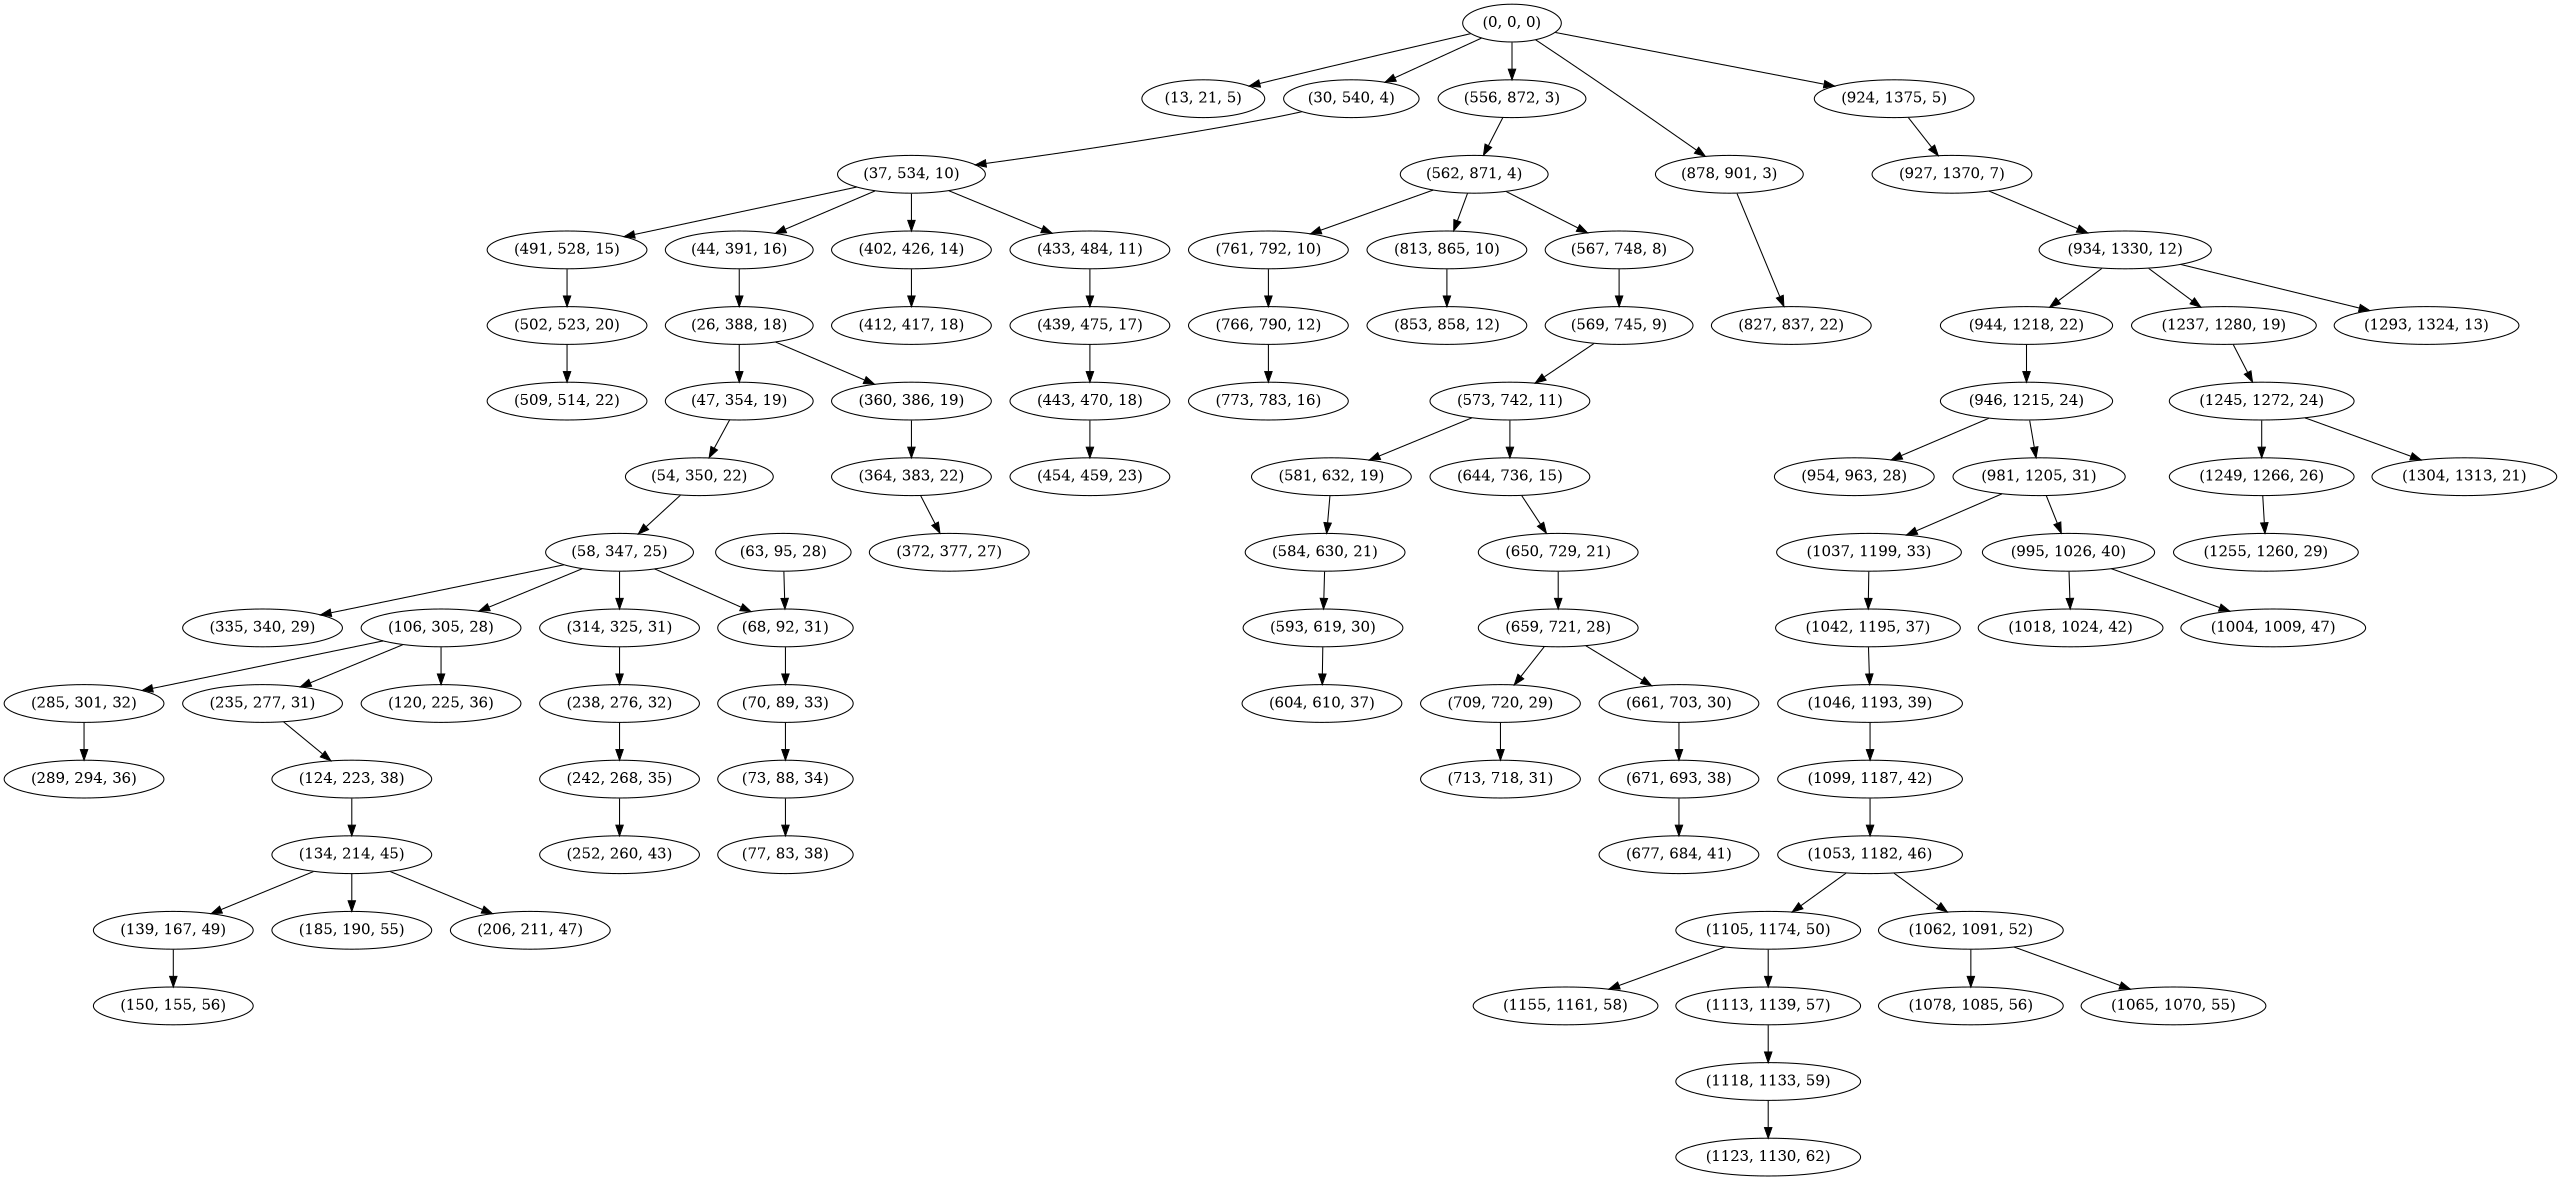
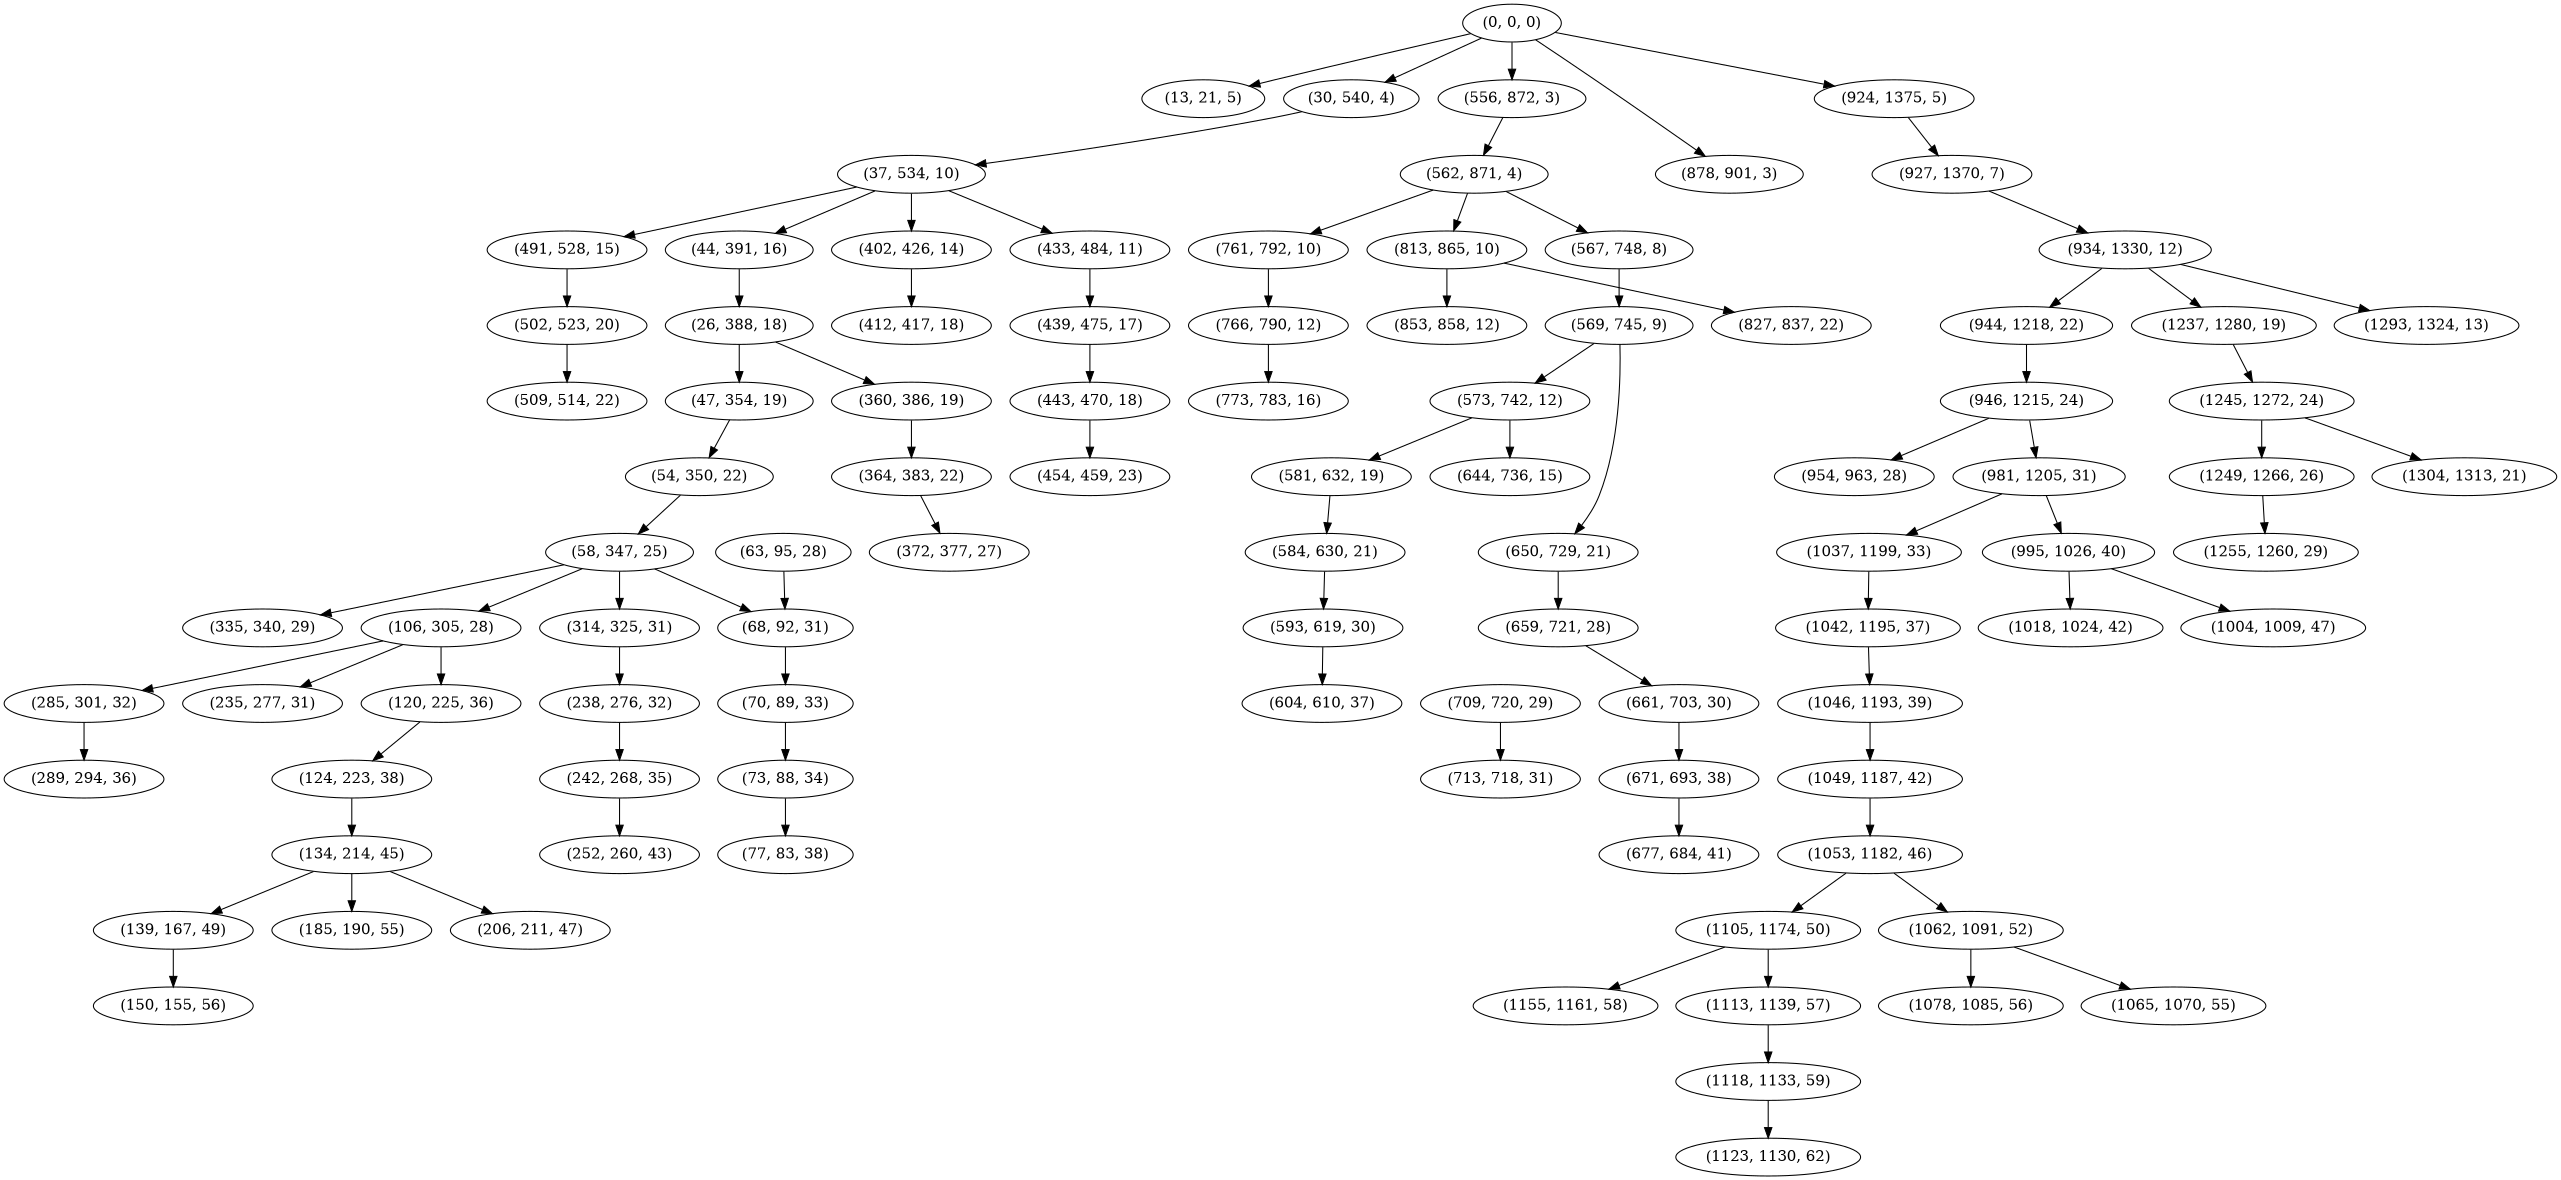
edge "(878, 901, 3)" -> "(827, 837, 22)": now "(813, 865, 10)" -> "(827, 837, 22)"
node "(573, 742, 11)": label "(573, 742, 11)" -> "(573, 742, 12)"
edge "(644, 736, 15)" -> "(650, 729, 21)": now "(569, 745, 9)" -> "(650, 729, 21)"
edge "(659, 721, 28)" -> "(709, 720, 29)": removed
edge "(235, 277, 31)" -> "(124, 223, 38)": now "(120, 225, 36)" -> "(124, 223, 38)"
node "(1099, 1187, 42)": label "(1099, 1187, 42)" -> "(1049, 1187, 42)"
